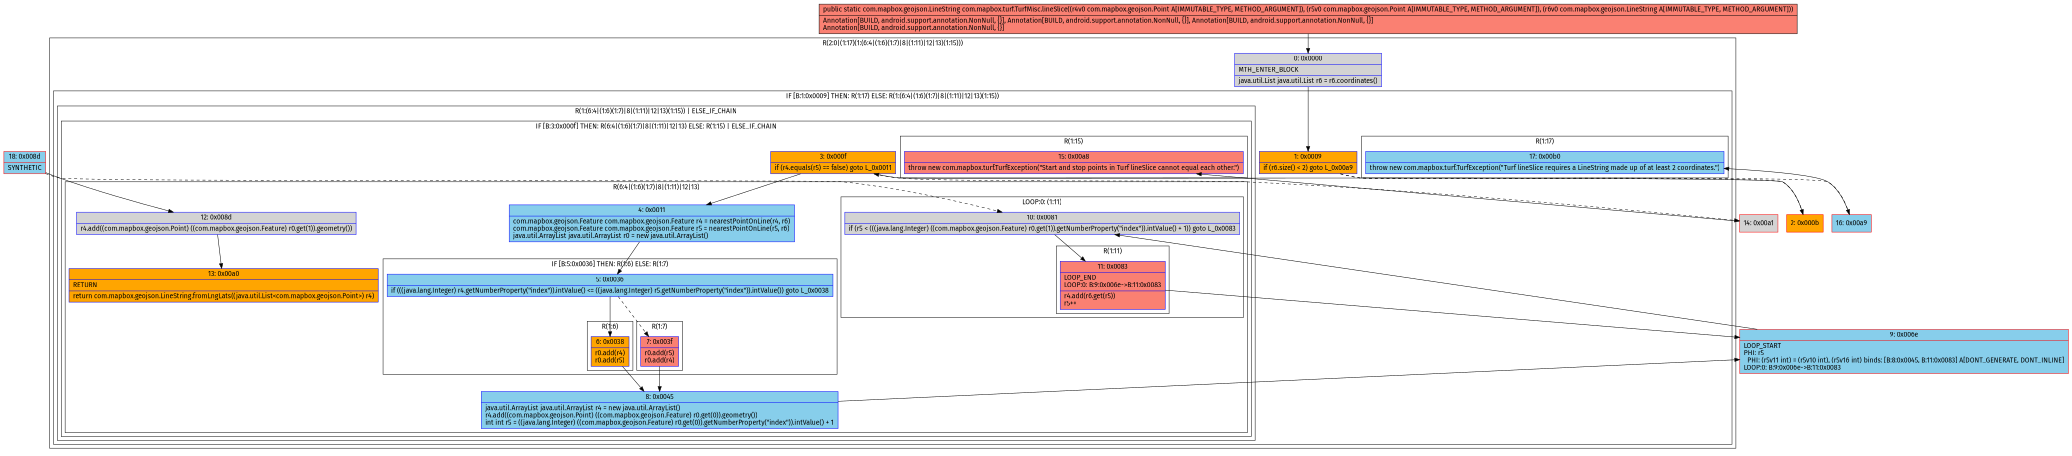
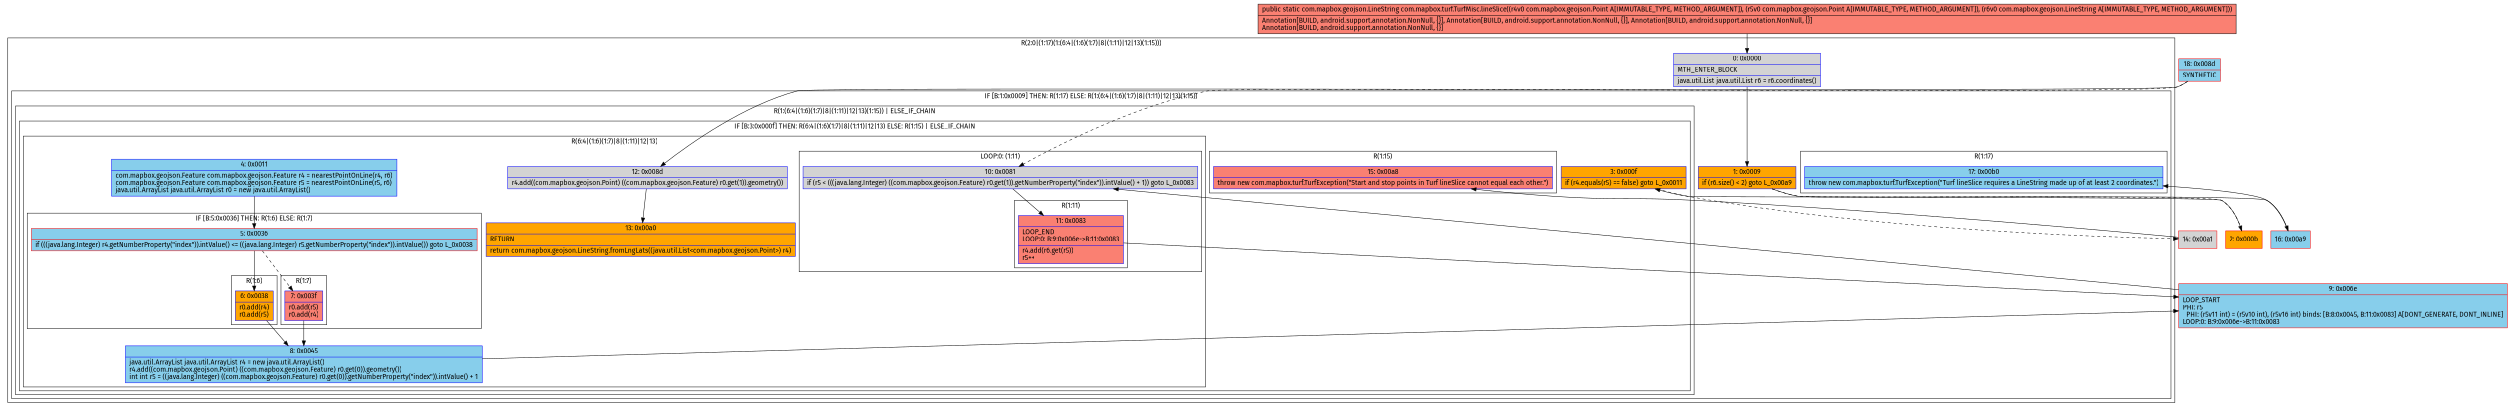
edge "1: 0x0009" -> "16: 0x00a9": style dashed -> solid
edge "3: 0x000f" -> "4: 0x0011": removed
node "5: 0x0036": color blue -> red
